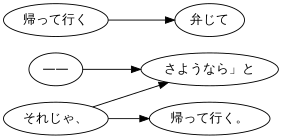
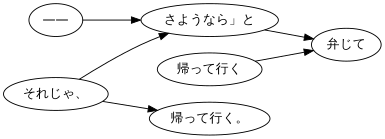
edge "さようなら」と" -> "弁じて": added
